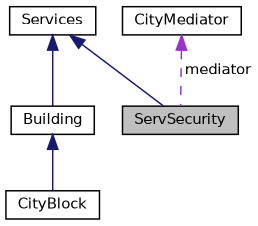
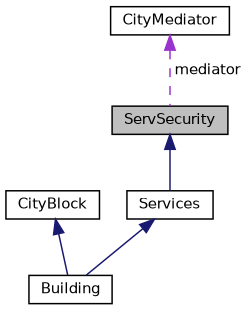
edge "ServSecurity" -> "Services": reversed
edge "CityBlock" -> "Building": reversed
